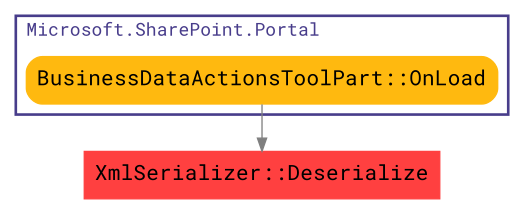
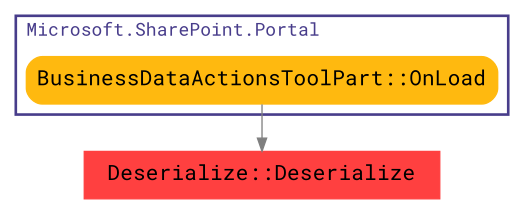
node "XmlSerializer::Deserialize": label "XmlSerializer::Deserialize" -> "Deserialize::Deserialize"
